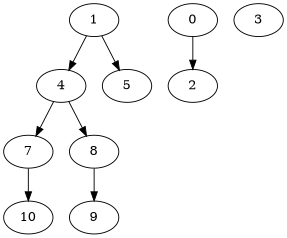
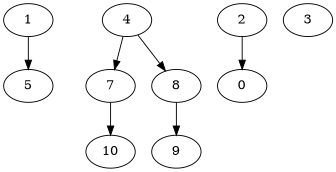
edge "1" -> "4": removed
edge "0" -> "2": reversed
